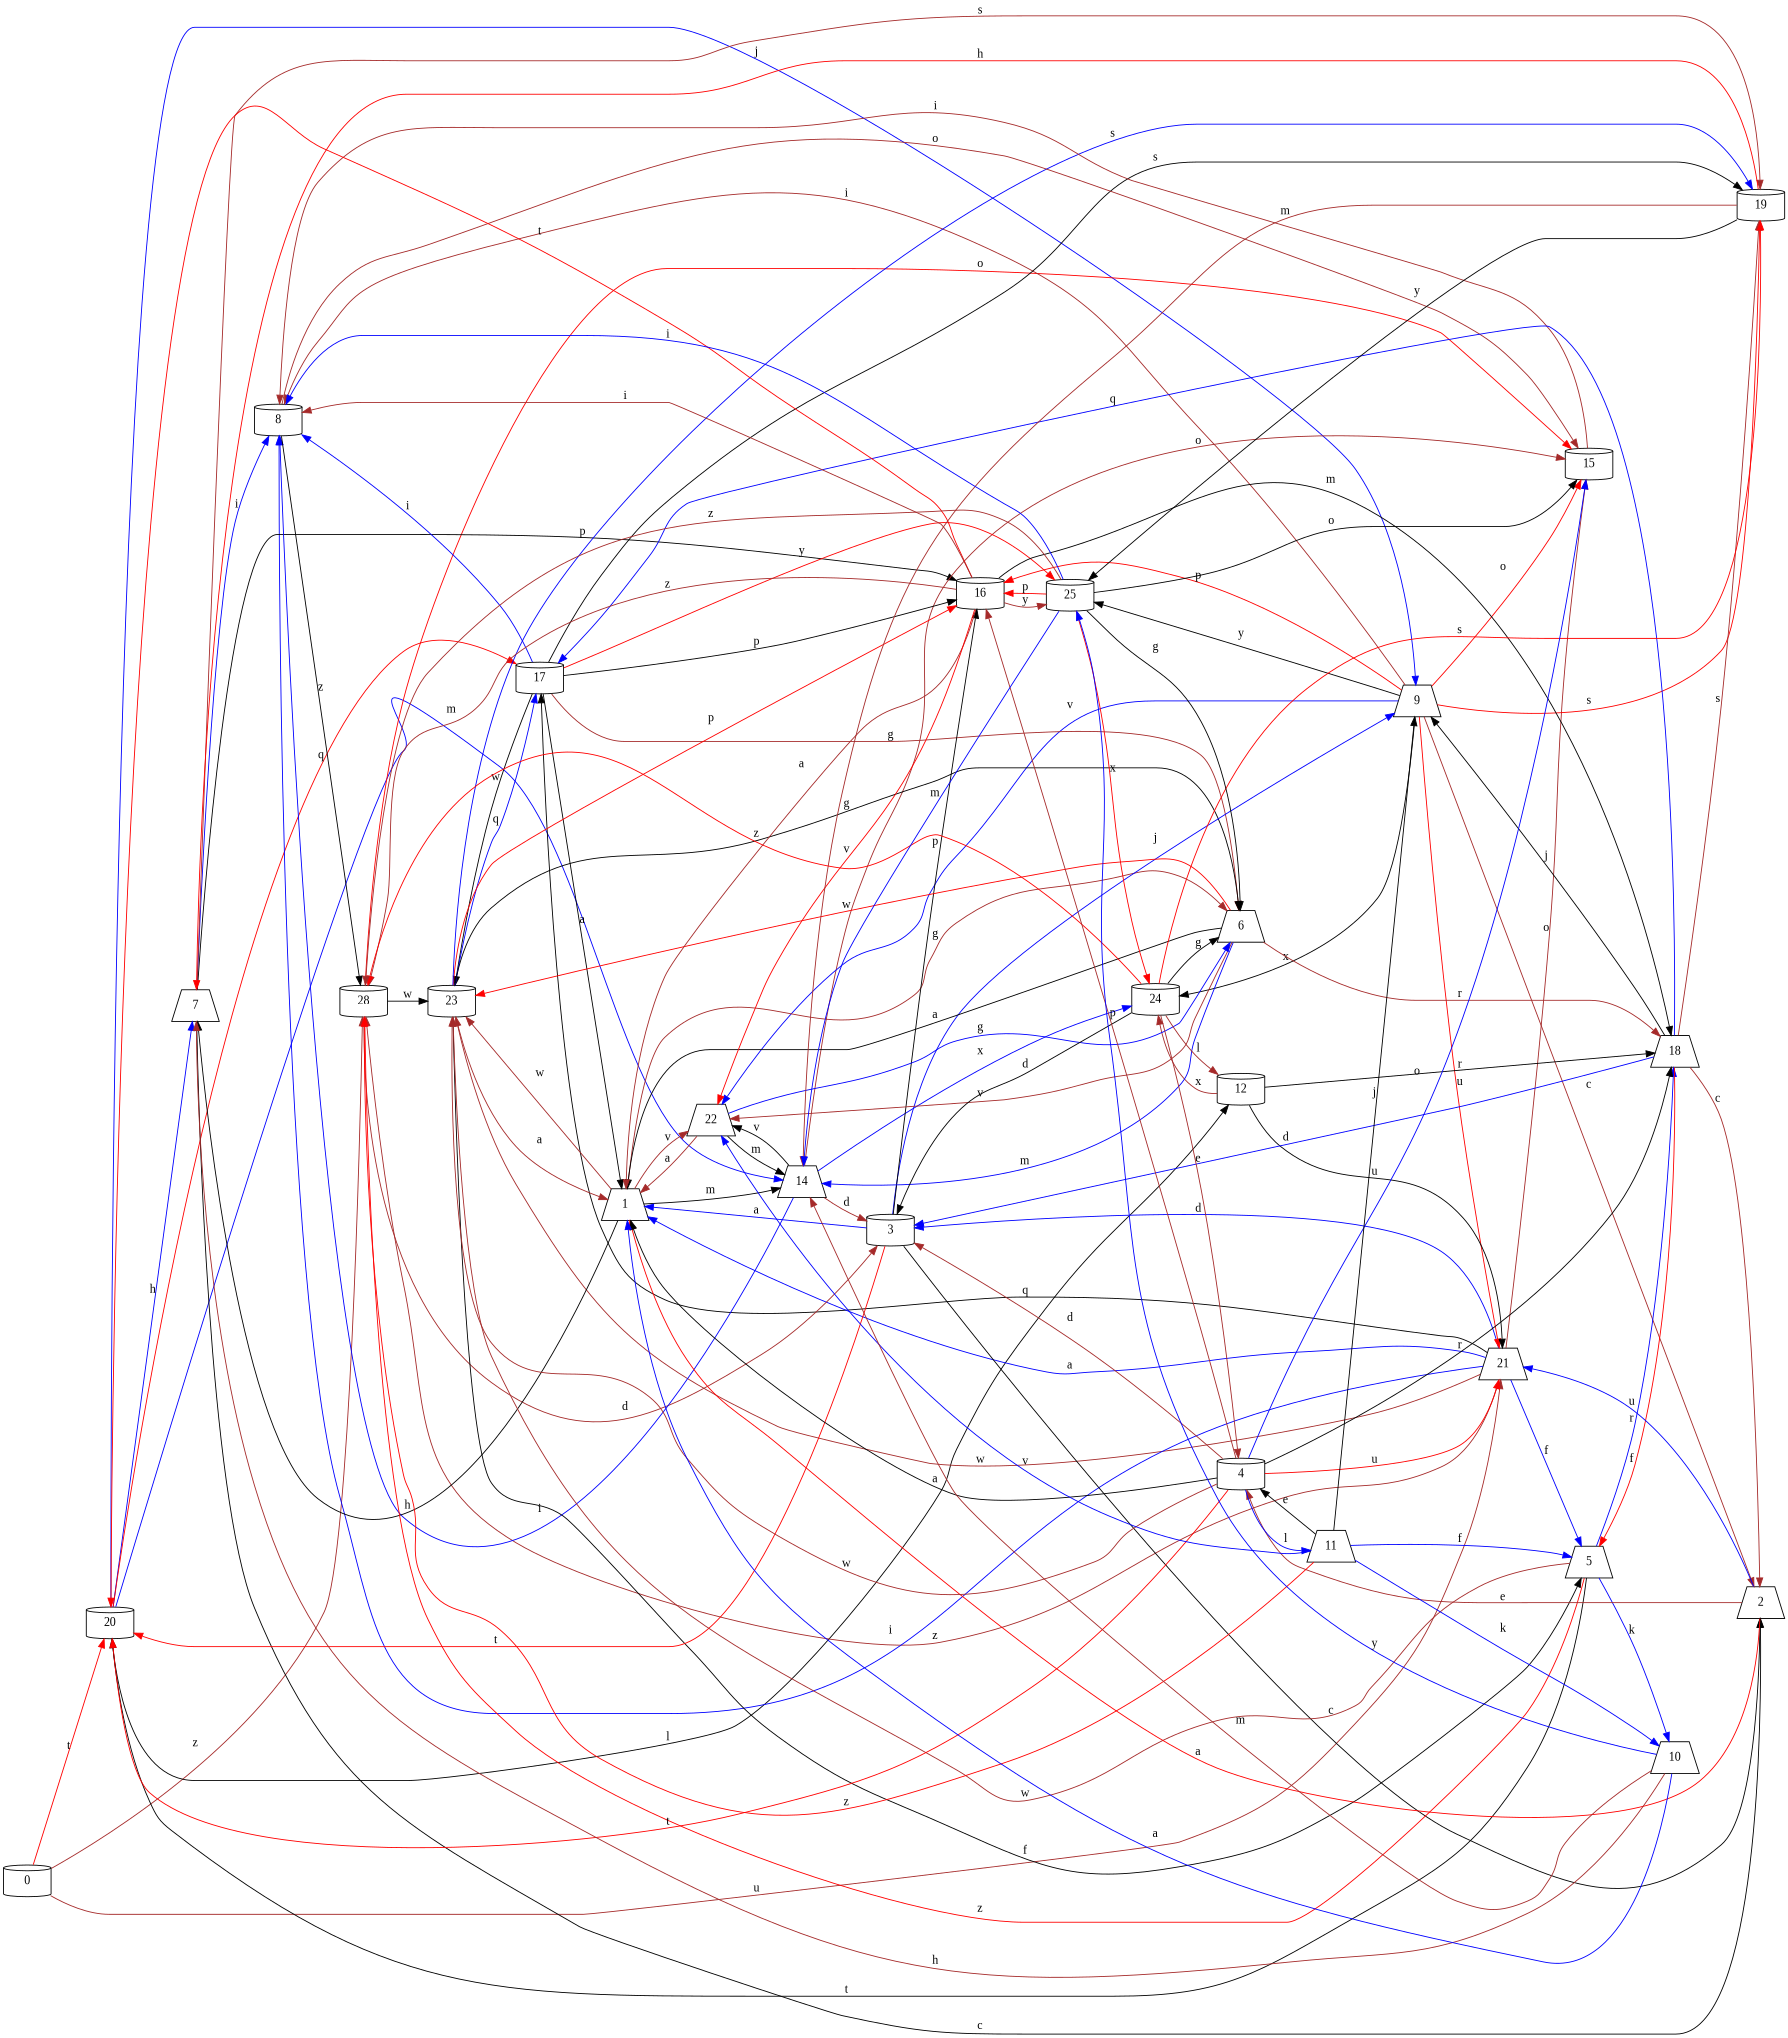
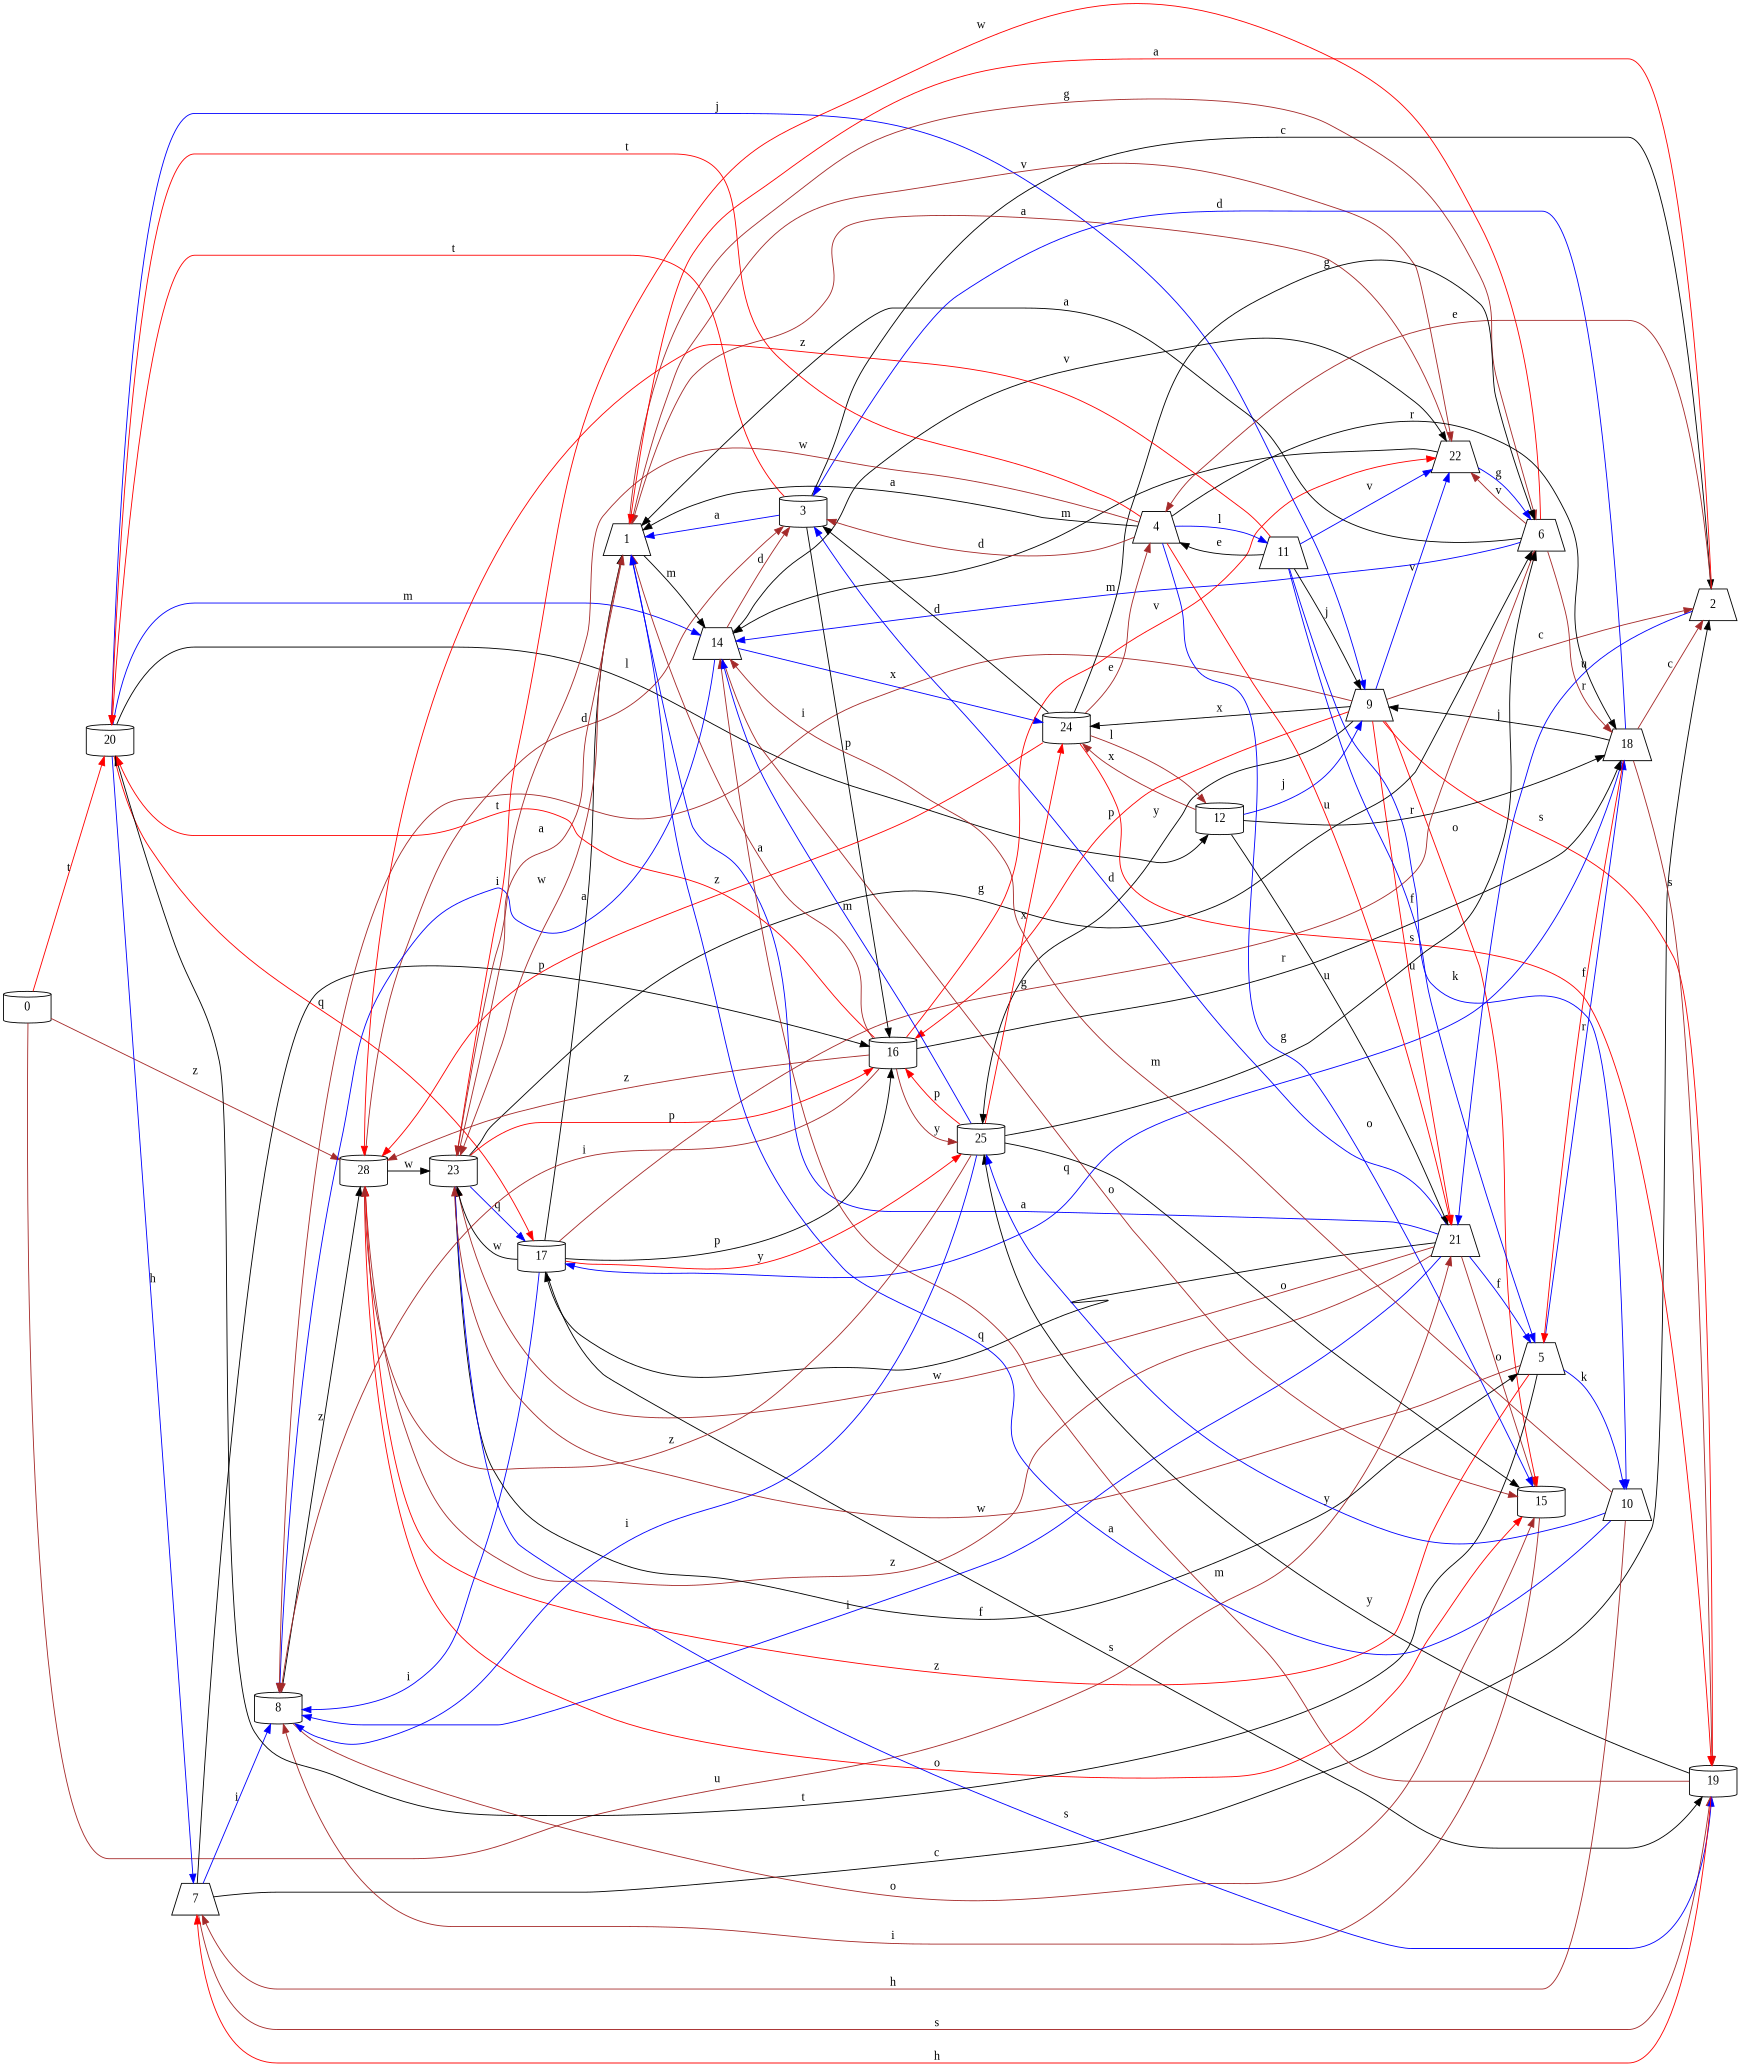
edge "16" -> "18": label "m" -> "r"
edge "3" -> "9": now "12" -> "9"
edge "4" -> "16": removed, label "p"
node "4": shape cylinder -> trapezium
edge "1" -> "7": removed, label "h"
